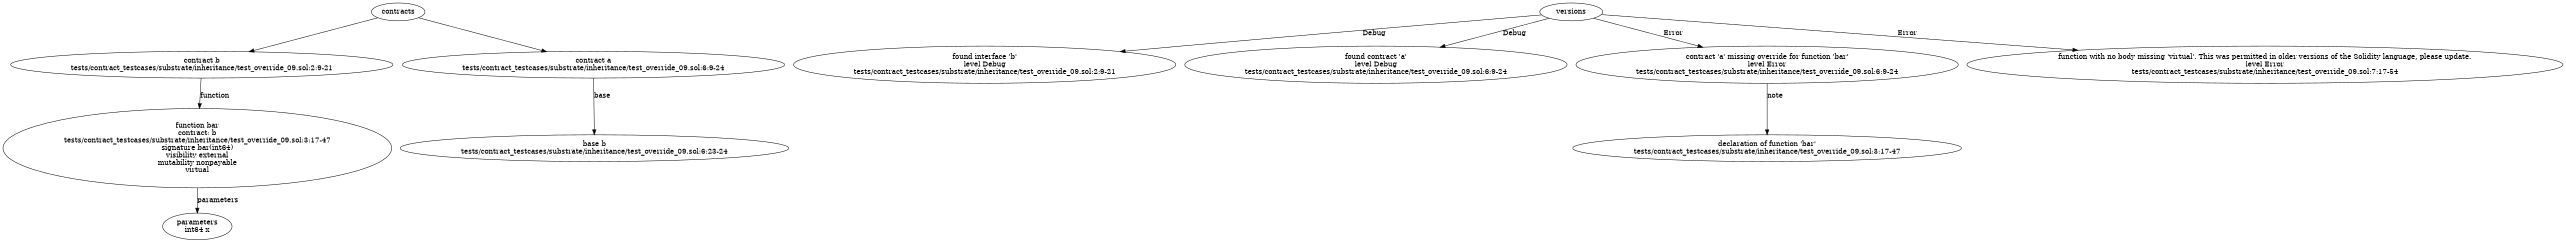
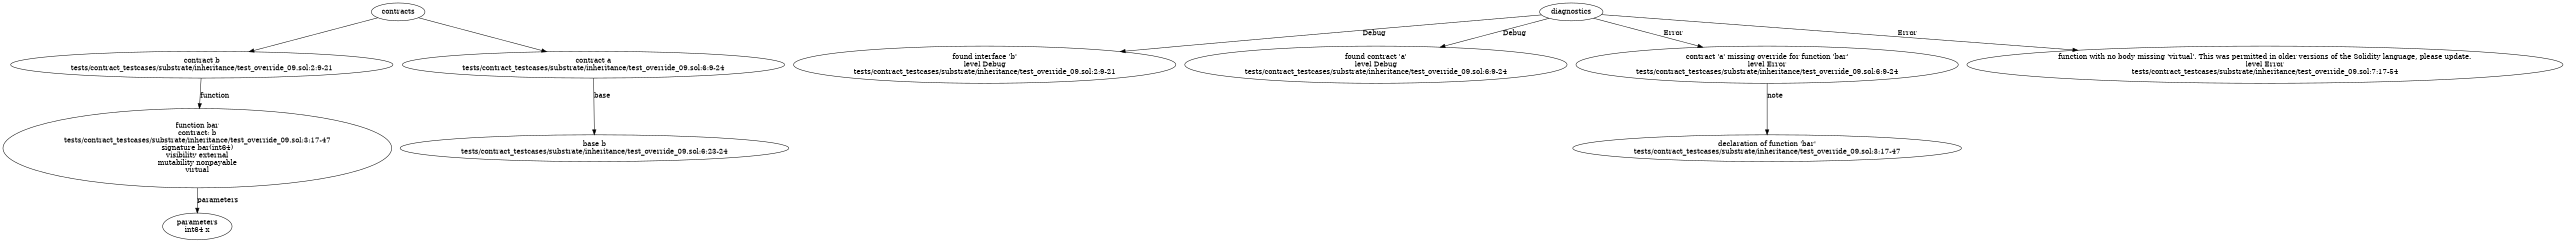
node "versions": label "versions" -> "diagnostics"
